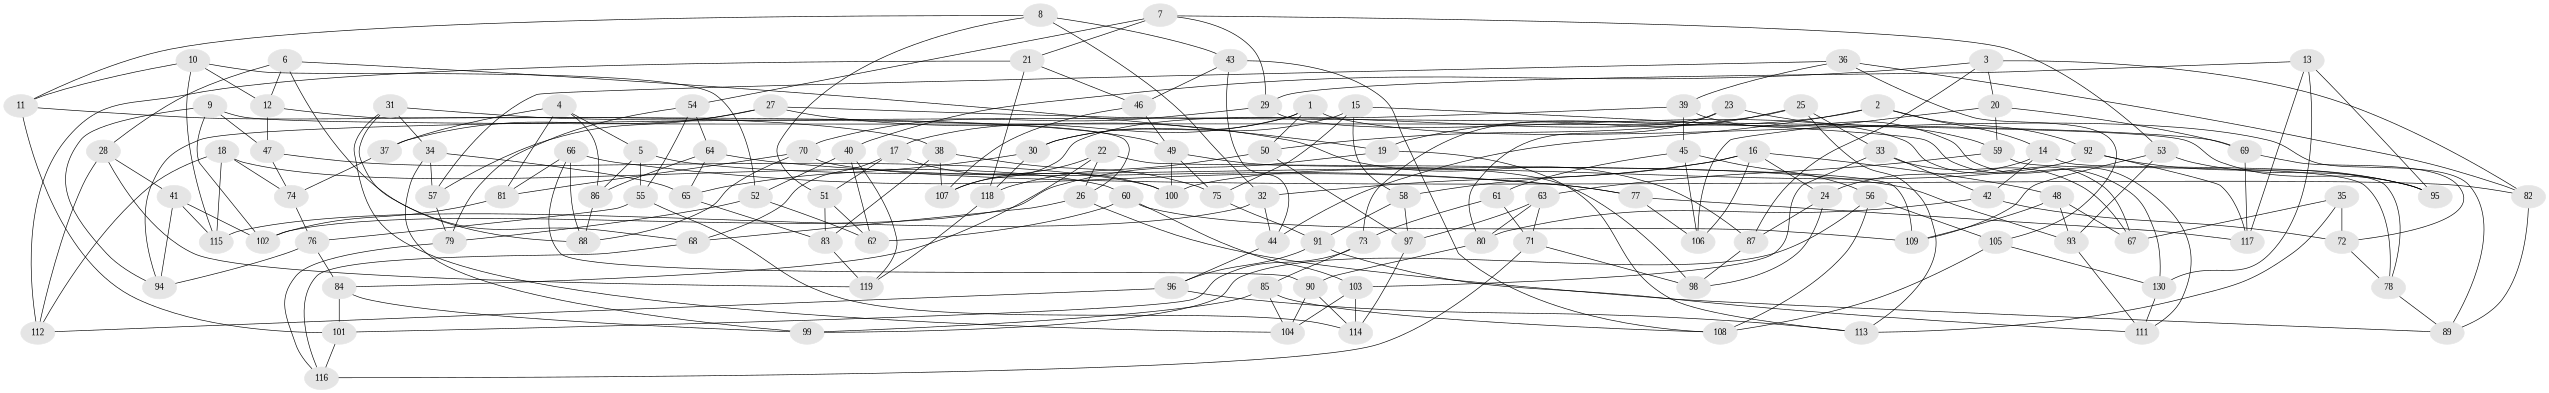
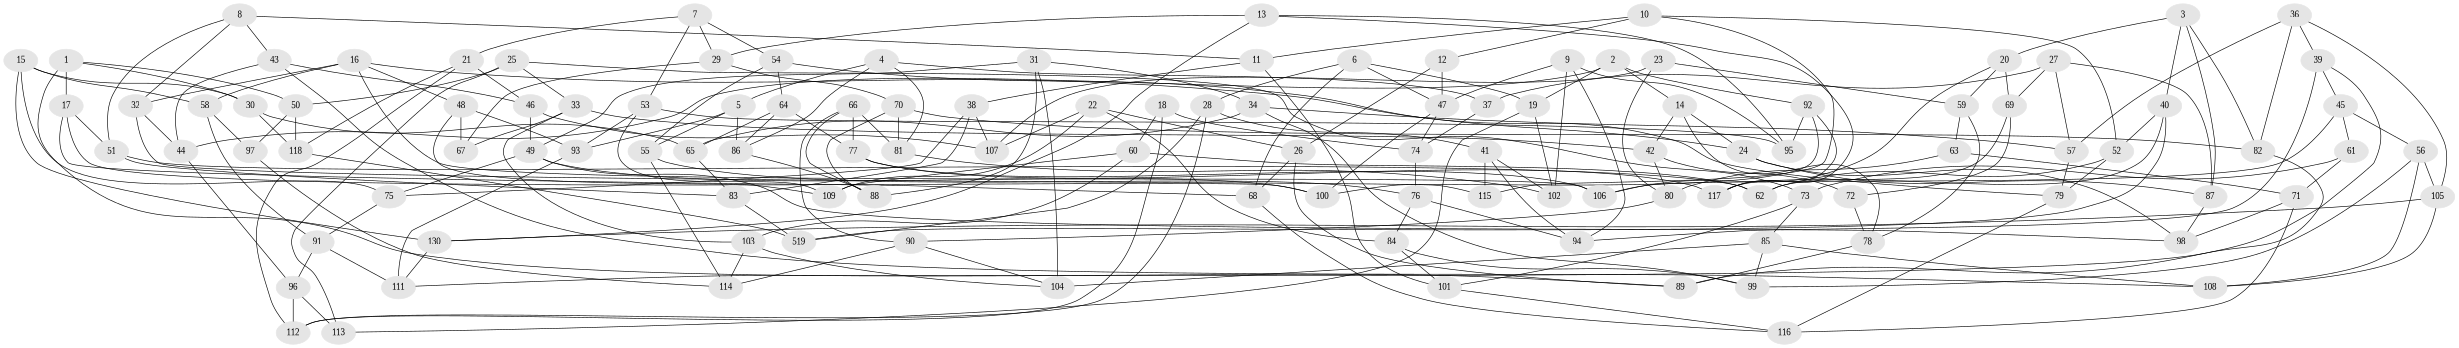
edge "6" -- "12": now "6" -- "47"
edge "18" -- "115": removed
node "35": removed
edge "63" -- "97": removed
node "119": label "119" -> "519"
